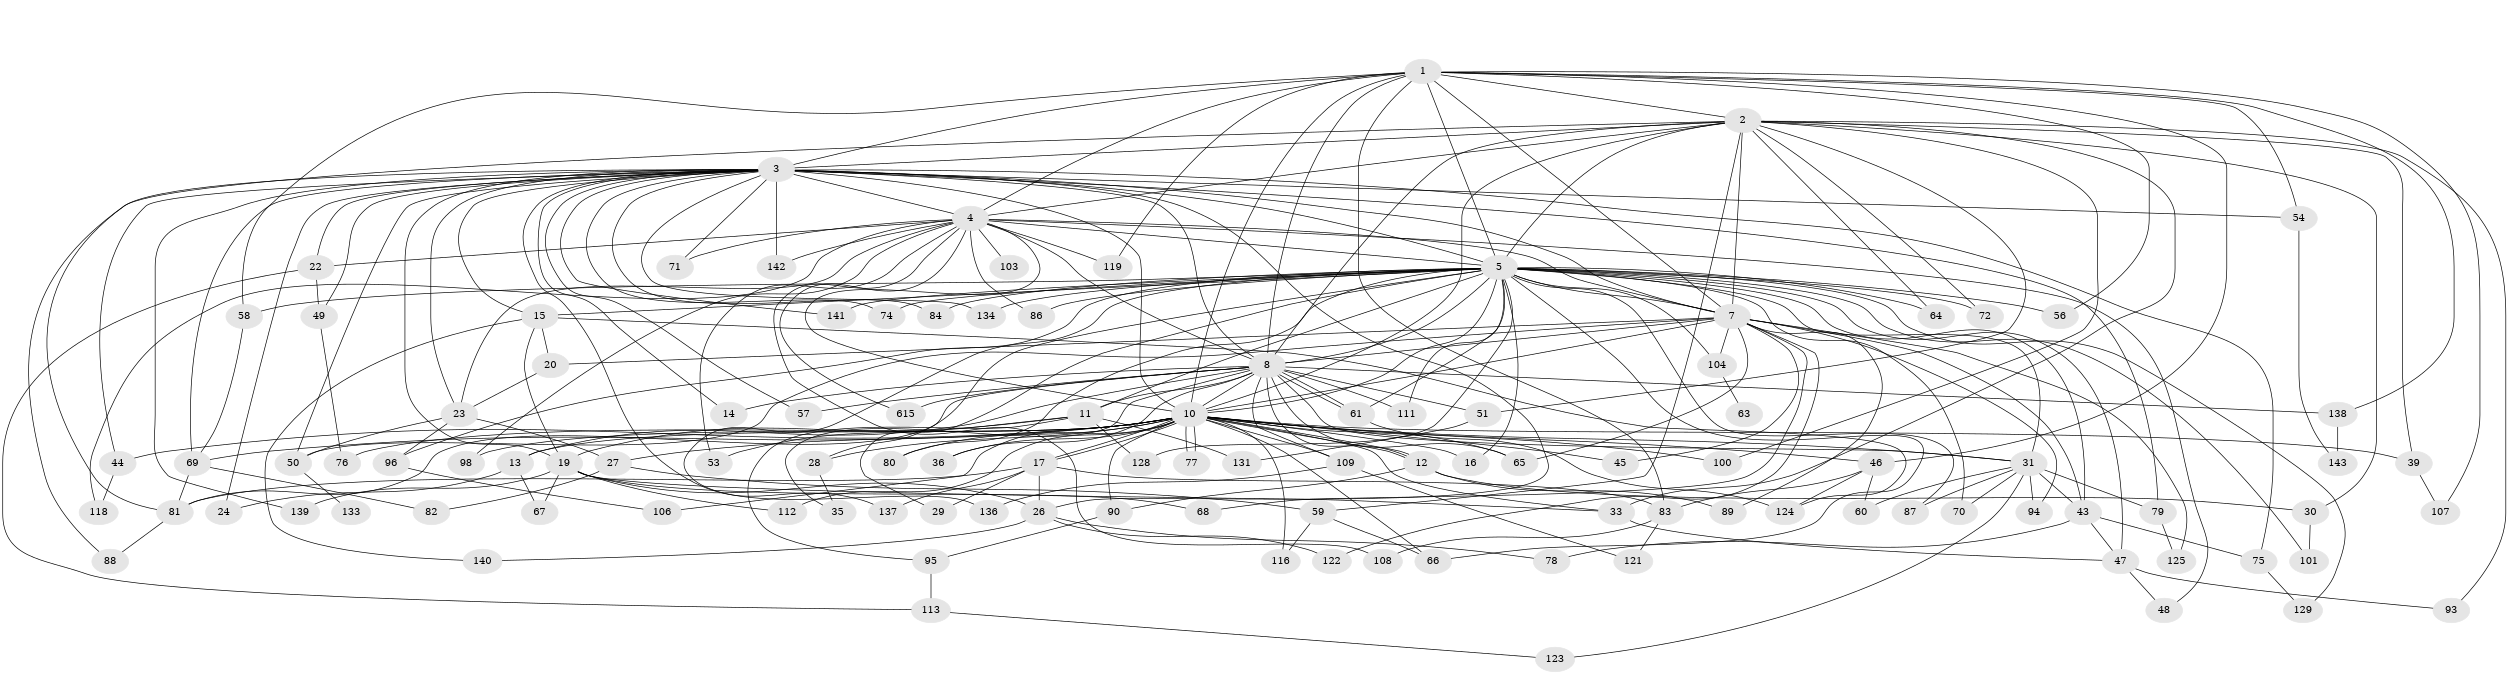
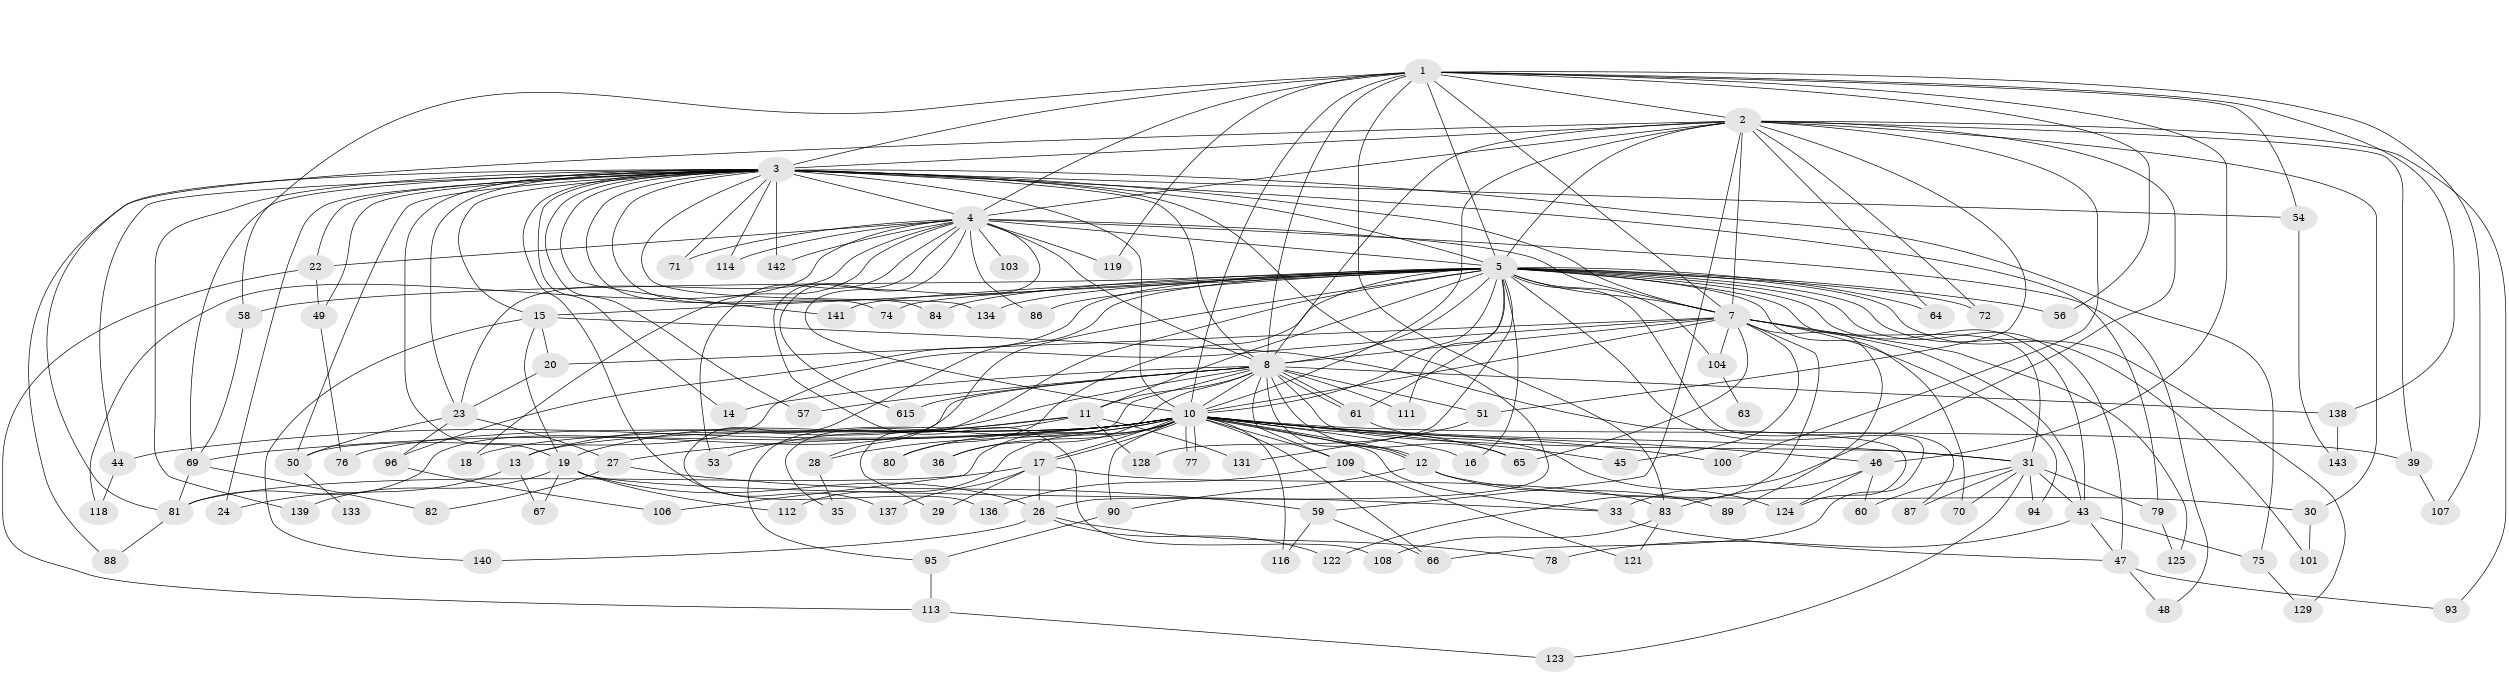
node "114": added
node "98": label "98" -> "18"
node "68": removed
